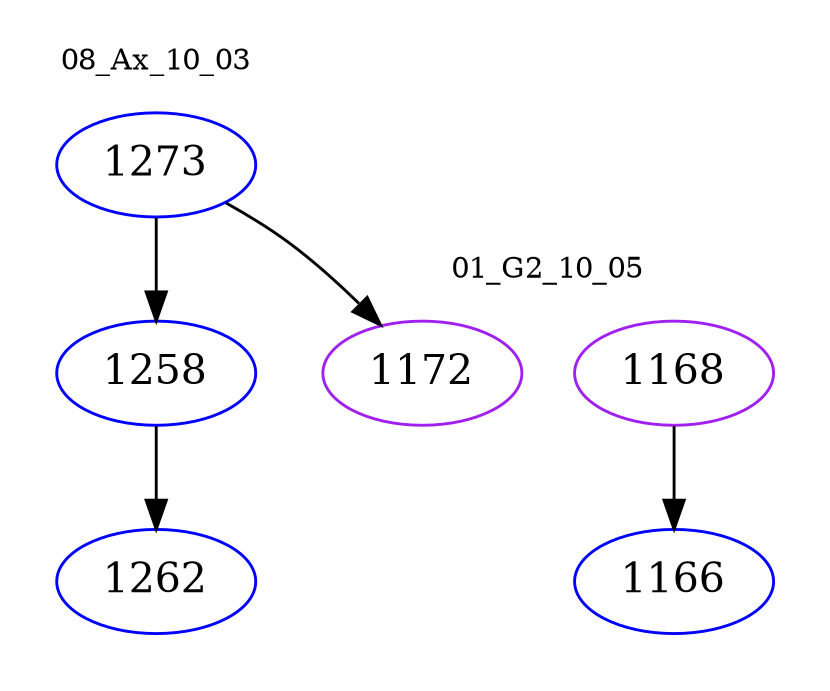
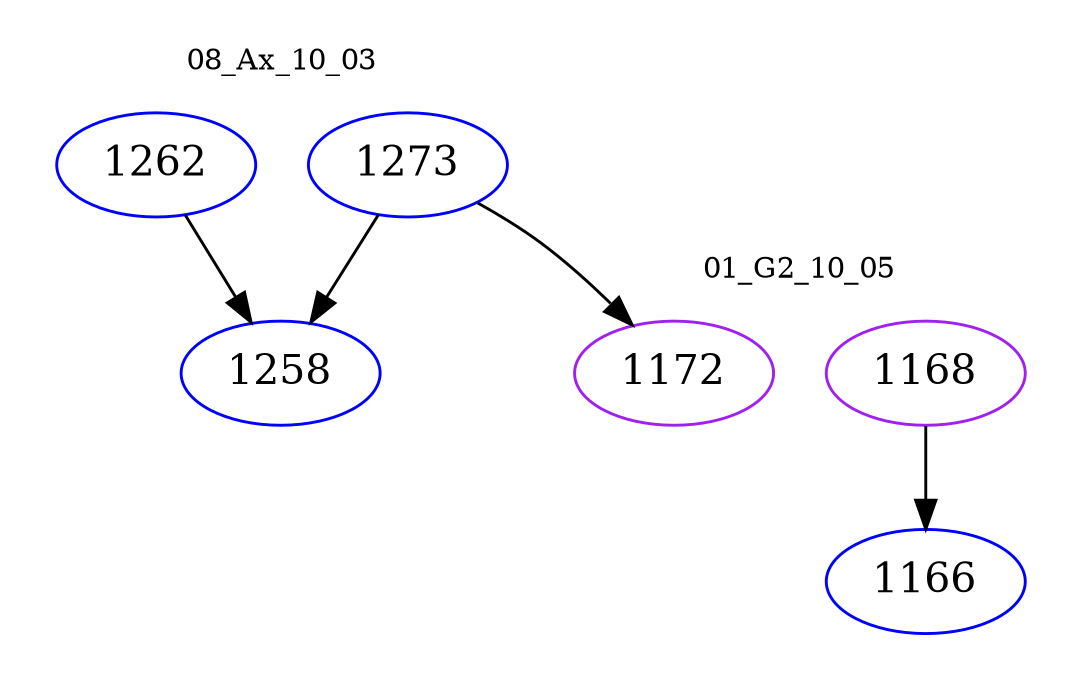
edge "1258" -> "1262": reversed
